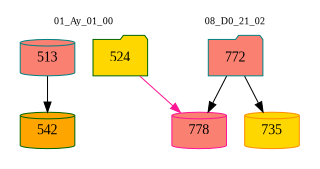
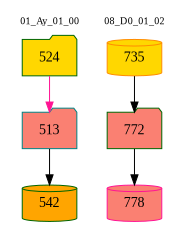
cluster "08_D0_21_02": label "08_D0_21_02" -> "08_D0_01_02"
node "513": shape cylinder -> folder
node "772": color teal -> darkgreen
edge "524" -> "778": now "524" -> "513"
edge "772" -> "735": reversed
